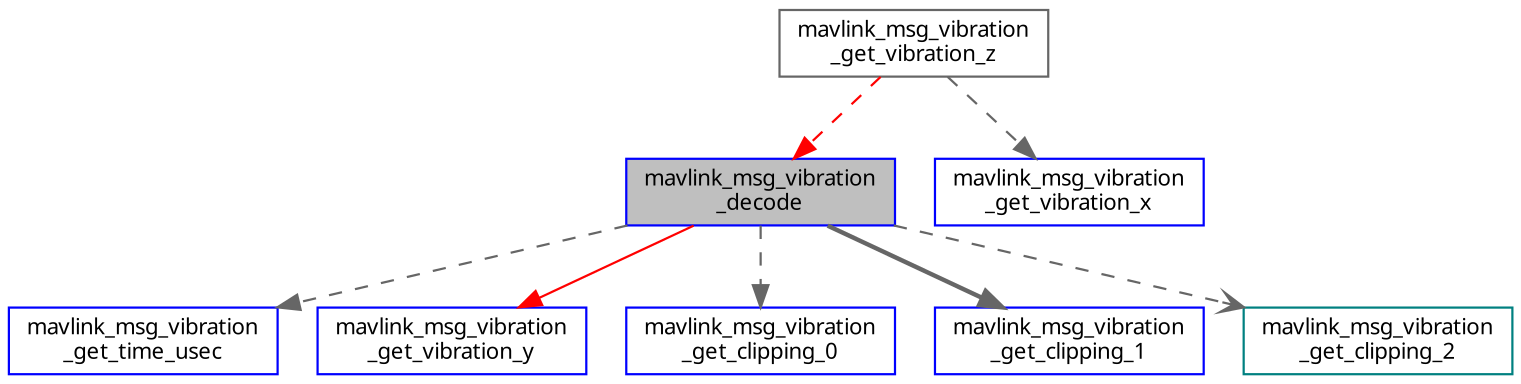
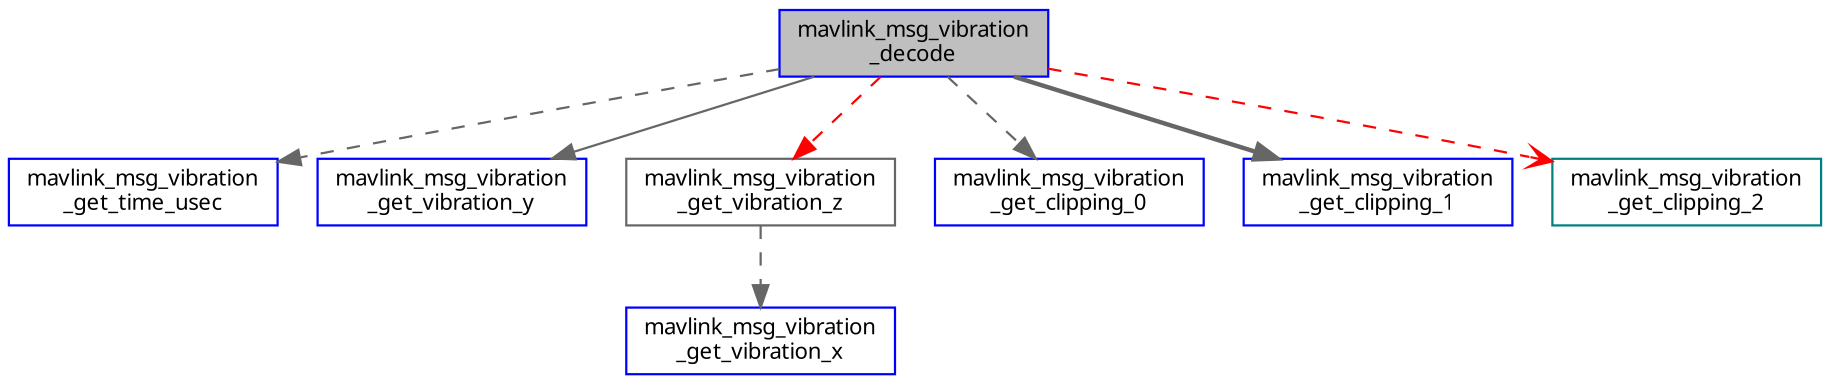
edge "mavlink_msg_vibration _get_vibration_z" -> "mavlink_msg_vibration _decode": reversed
edge "mavlink_msg_vibration _decode" -> "mavlink_msg_vibration _get_vibration_y": color red -> gray40
edge "mavlink_msg_vibration _decode" -> "mavlink_msg_vibration _get_clipping_2": color gray40 -> red
